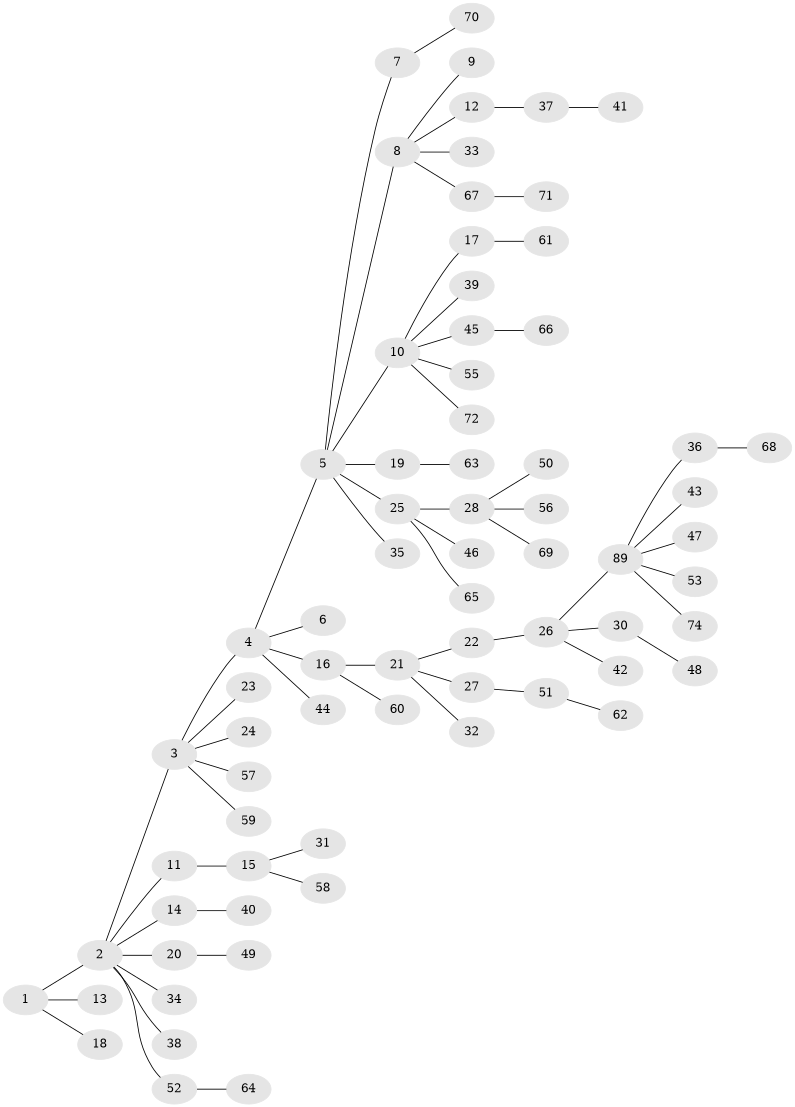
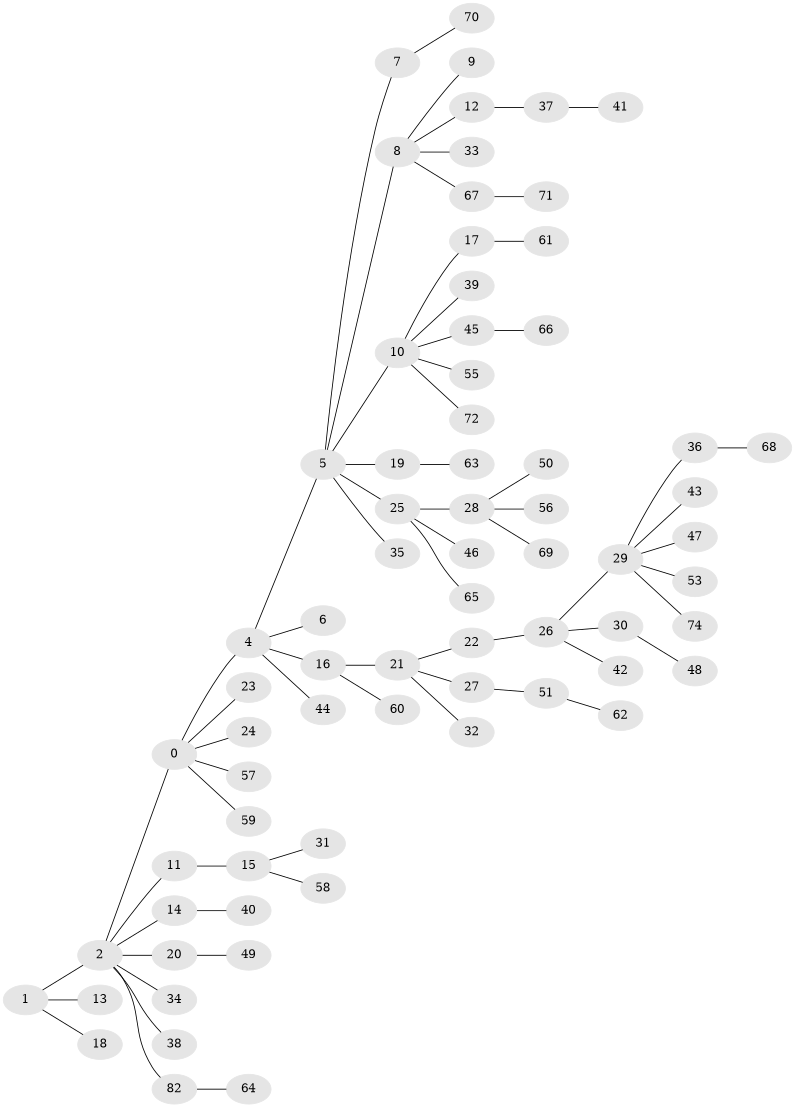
node "89": label "89" -> "29"
node "3": label "3" -> "0"
node "52": label "52" -> "82"
